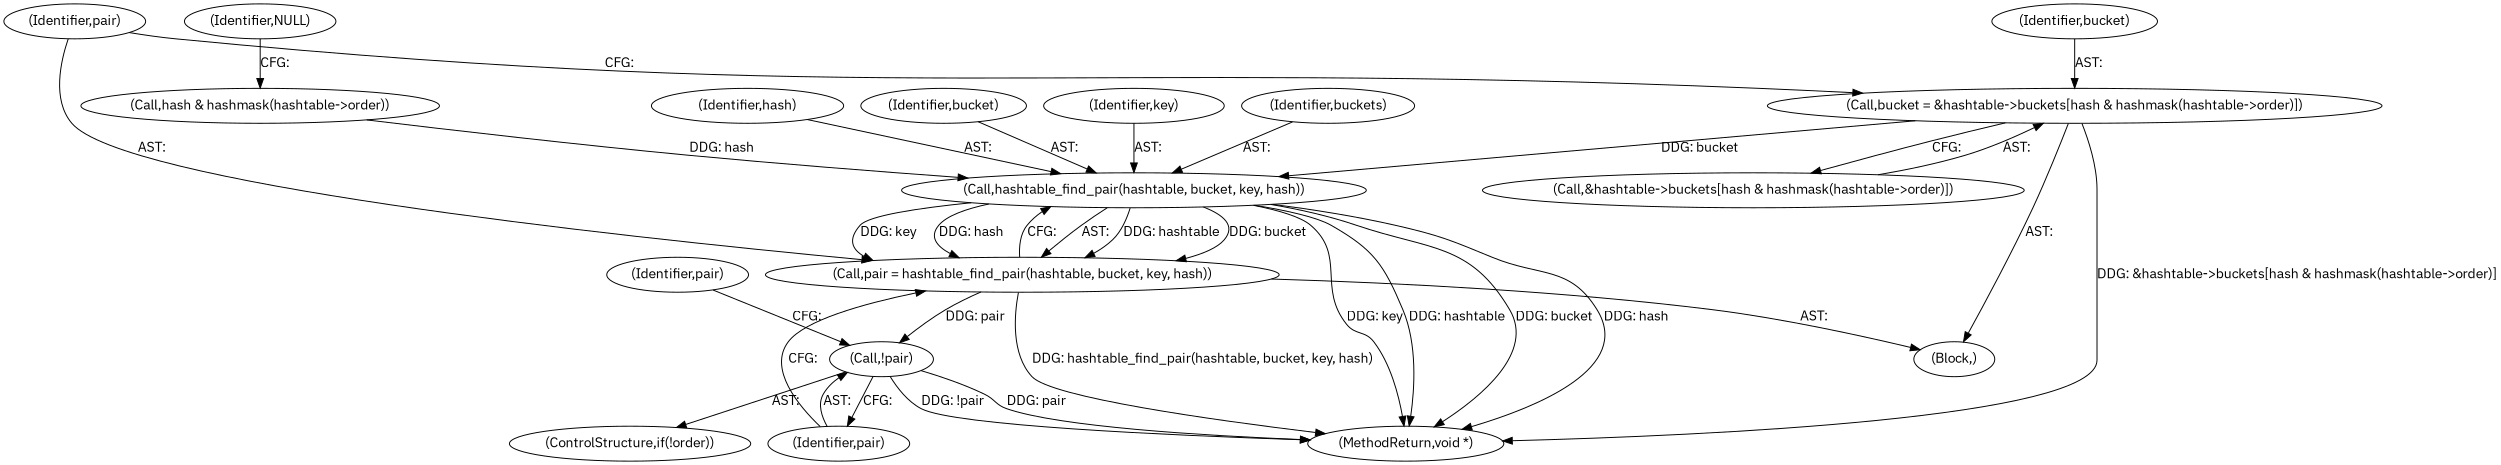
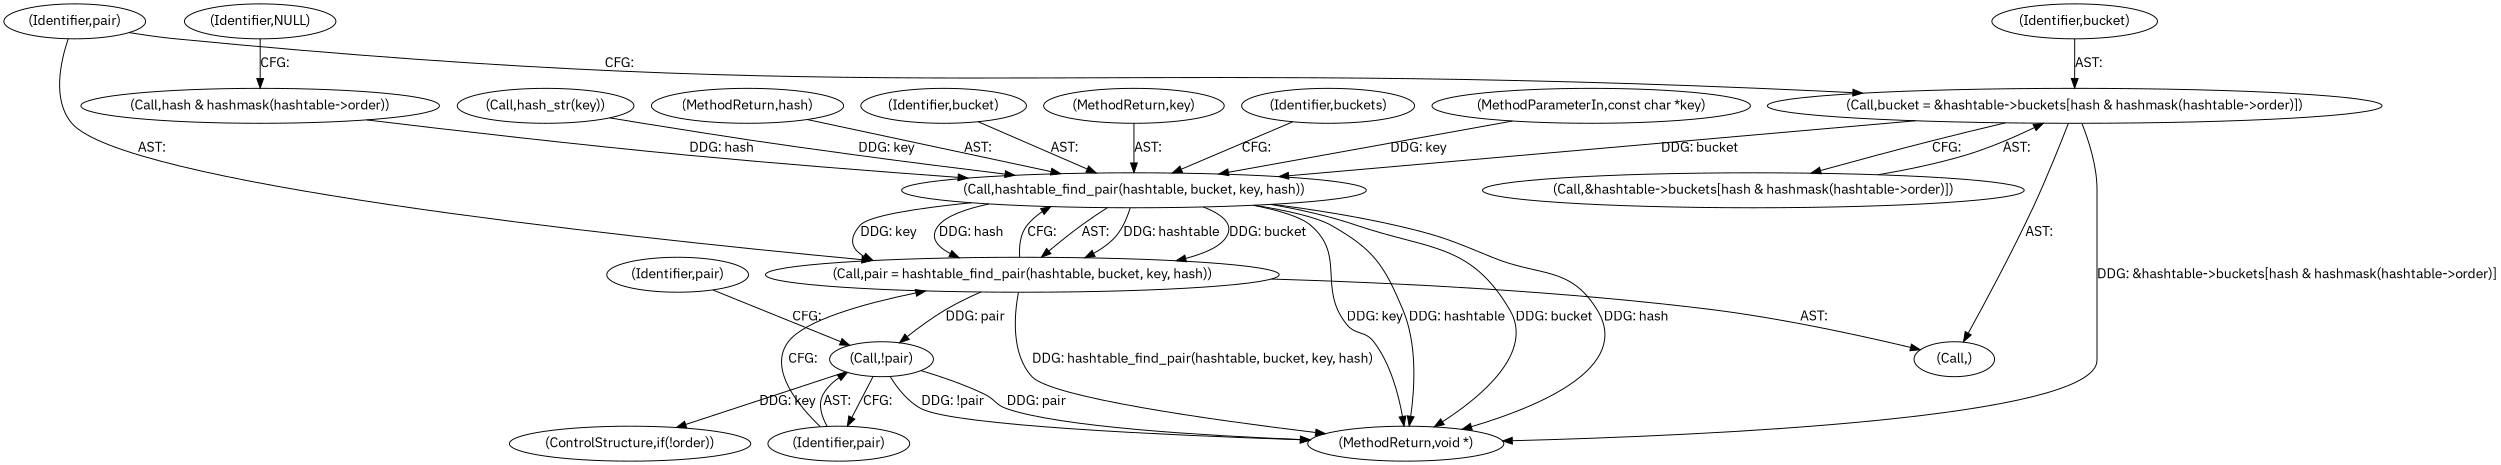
node "(Call,hash_str(key))": added
node "(Identifier,hash)": label "(Identifier,hash)" -> "(MethodReturn,hash)"
node "(Identifier,key)": label "(Identifier,key)" -> "(MethodReturn,key)"
node "(MethodParameterIn,const char *key)": added
edge "(Identifier,buckets)" -> "(Call,hashtable_find_pair(hashtable, bucket, key, hash))": label "AST: " -> "CFG: "
node "(Block,)": label "(Block,)" -> "(Call,)"
edge "(Call,!pair)" -> "(ControlStructure,if(!order))": label "AST: " -> "DDG: key"
